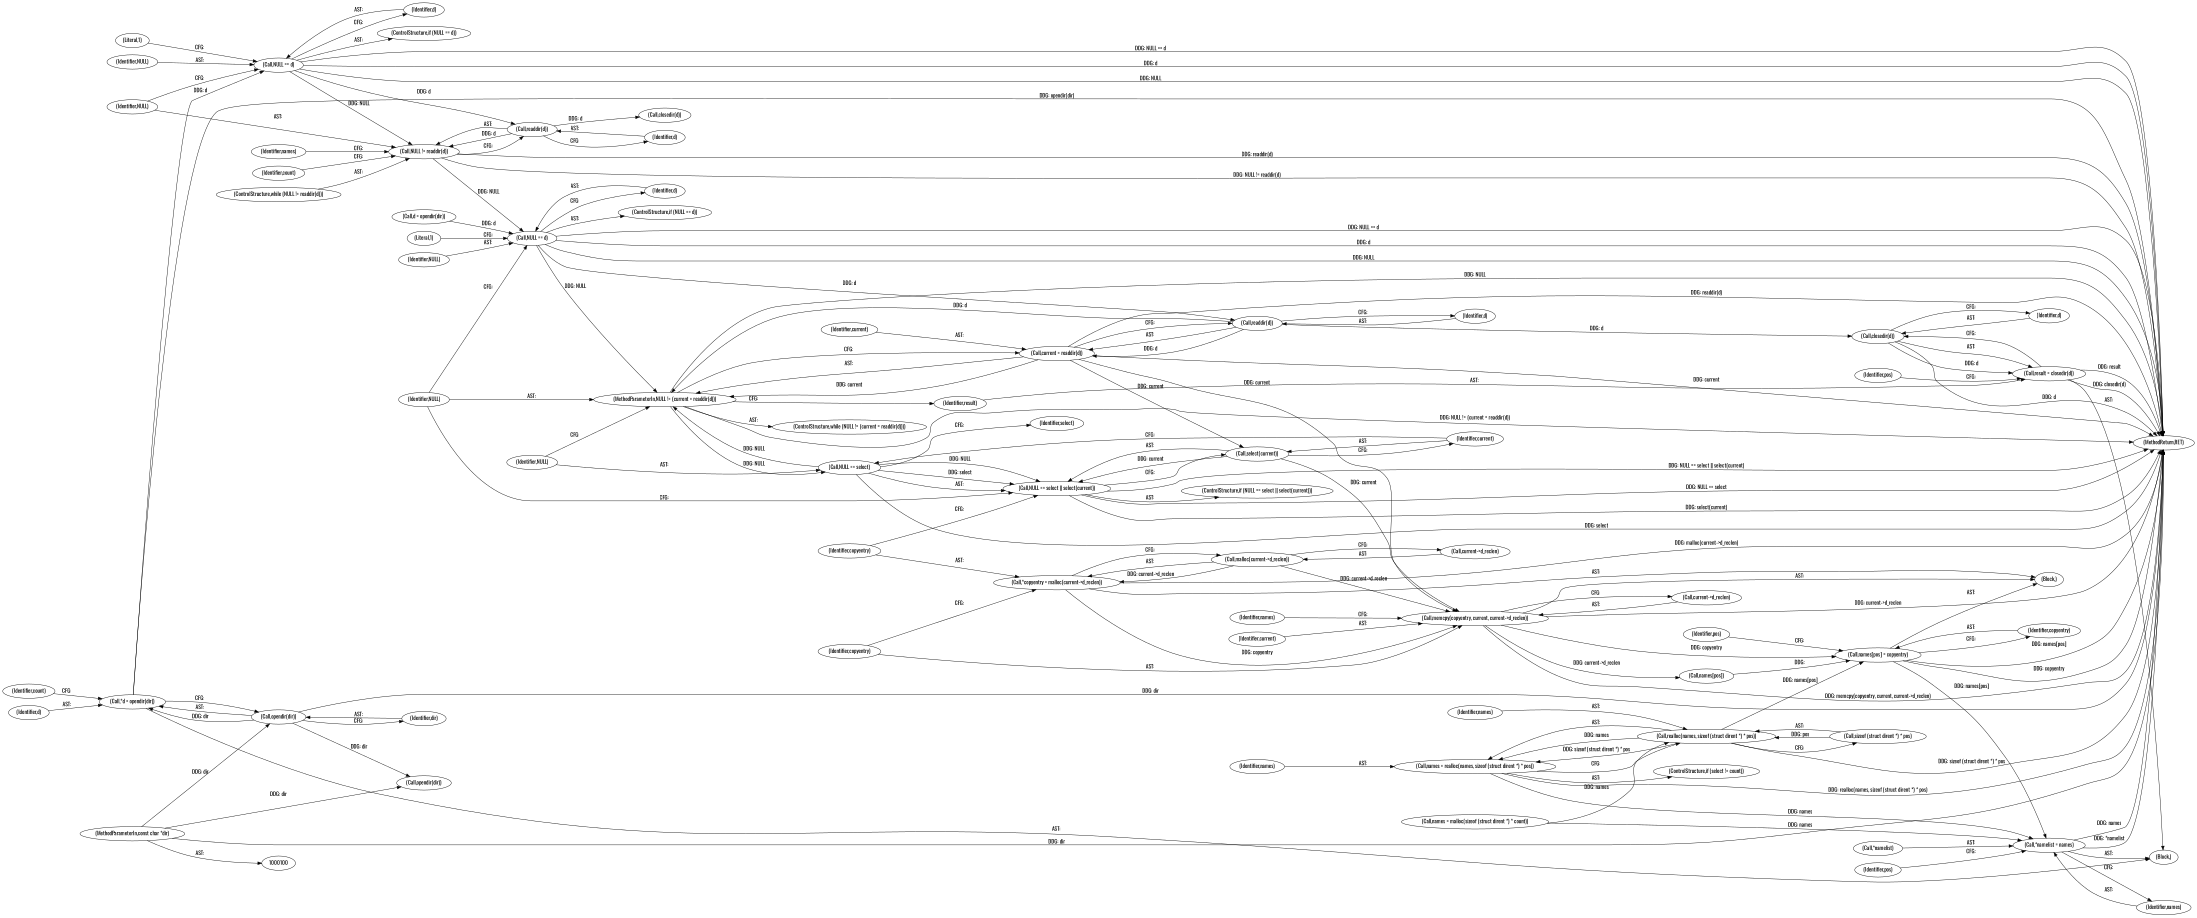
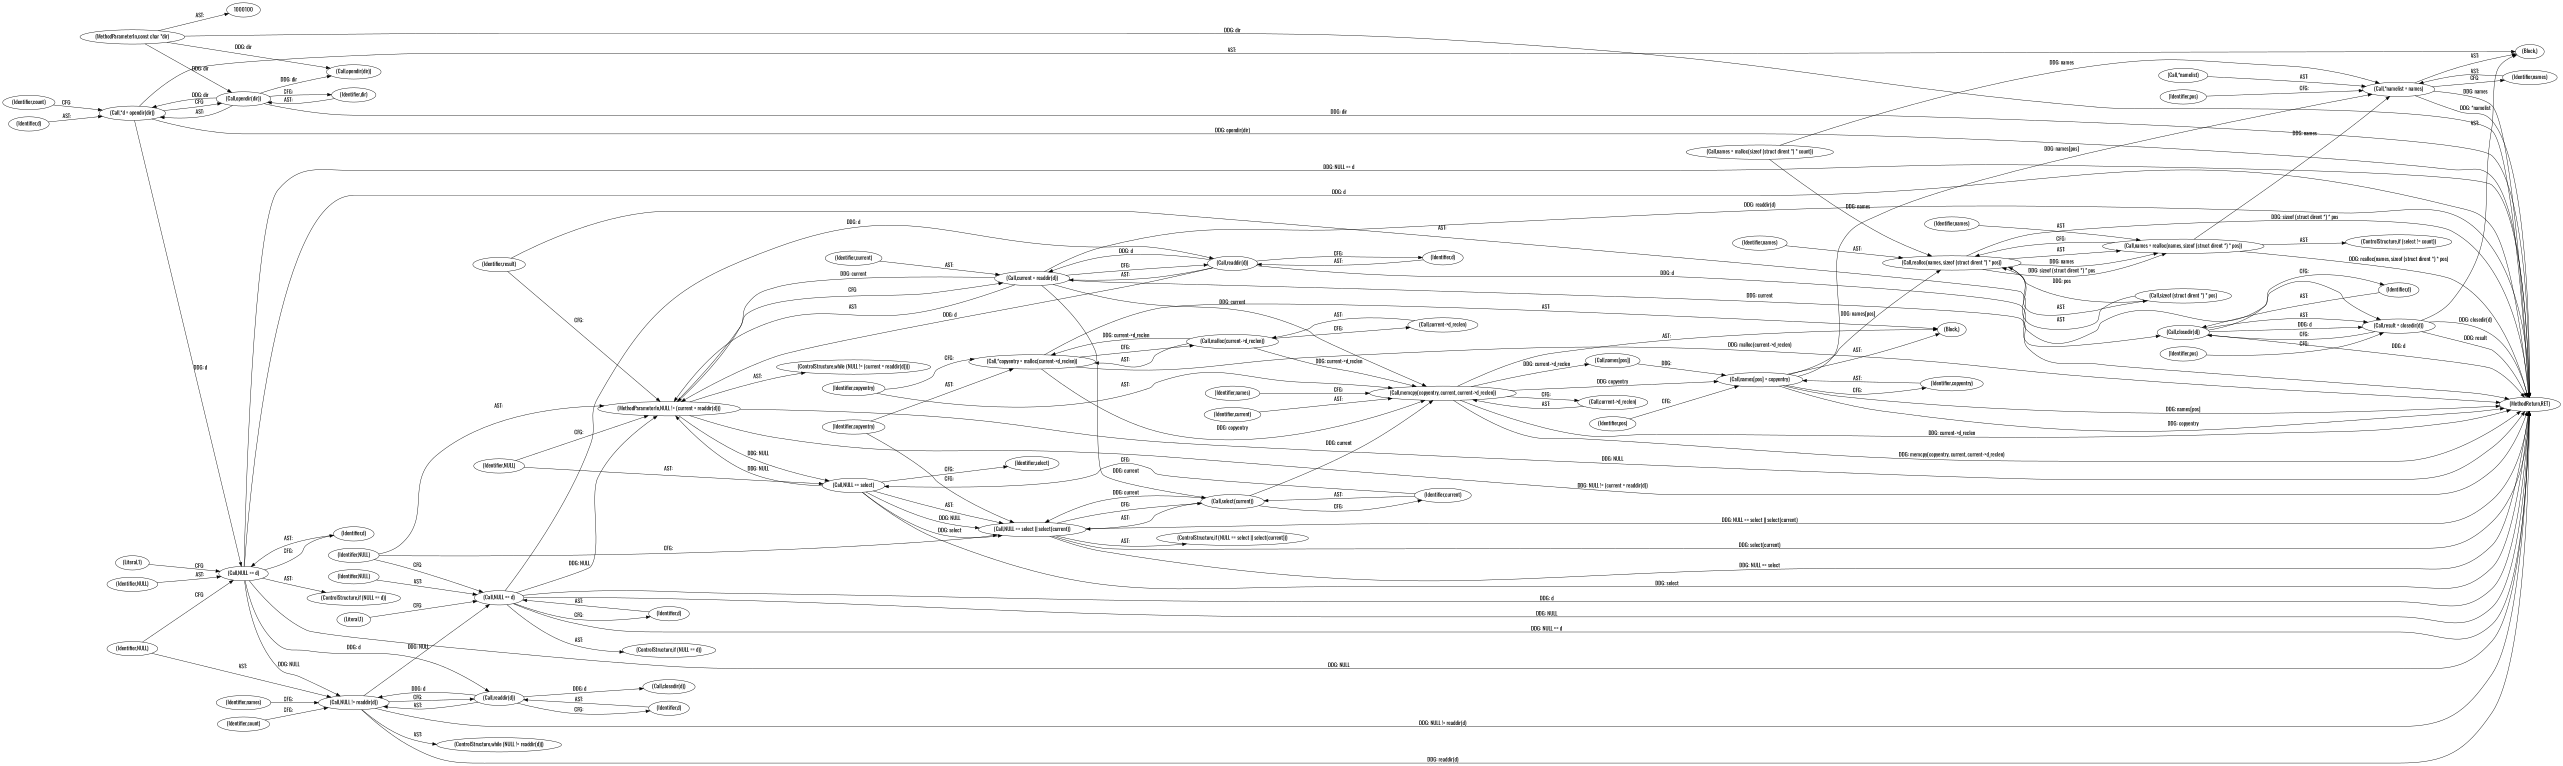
edge "(ControlStructure,while (NULL != readdir(d)))" -> "(Call,NULL != readdir(d))": reversed
node "(Call,d = opendir(dir))": removed
edge "(MethodParameterIn,NULL != (current = readdir(d)))" -> "(Identifier,result)": reversed
edge "(Call,realloc(names, sizeof (struct dirent *) * pos))" -> "(Call,names[pos] = copyentry)": reversed
edge "(Call,realloc(names, sizeof (struct dirent *) * pos))" -> "(Call,sizeof (struct dirent *) * pos)": label "CFG: " -> "AST: "
